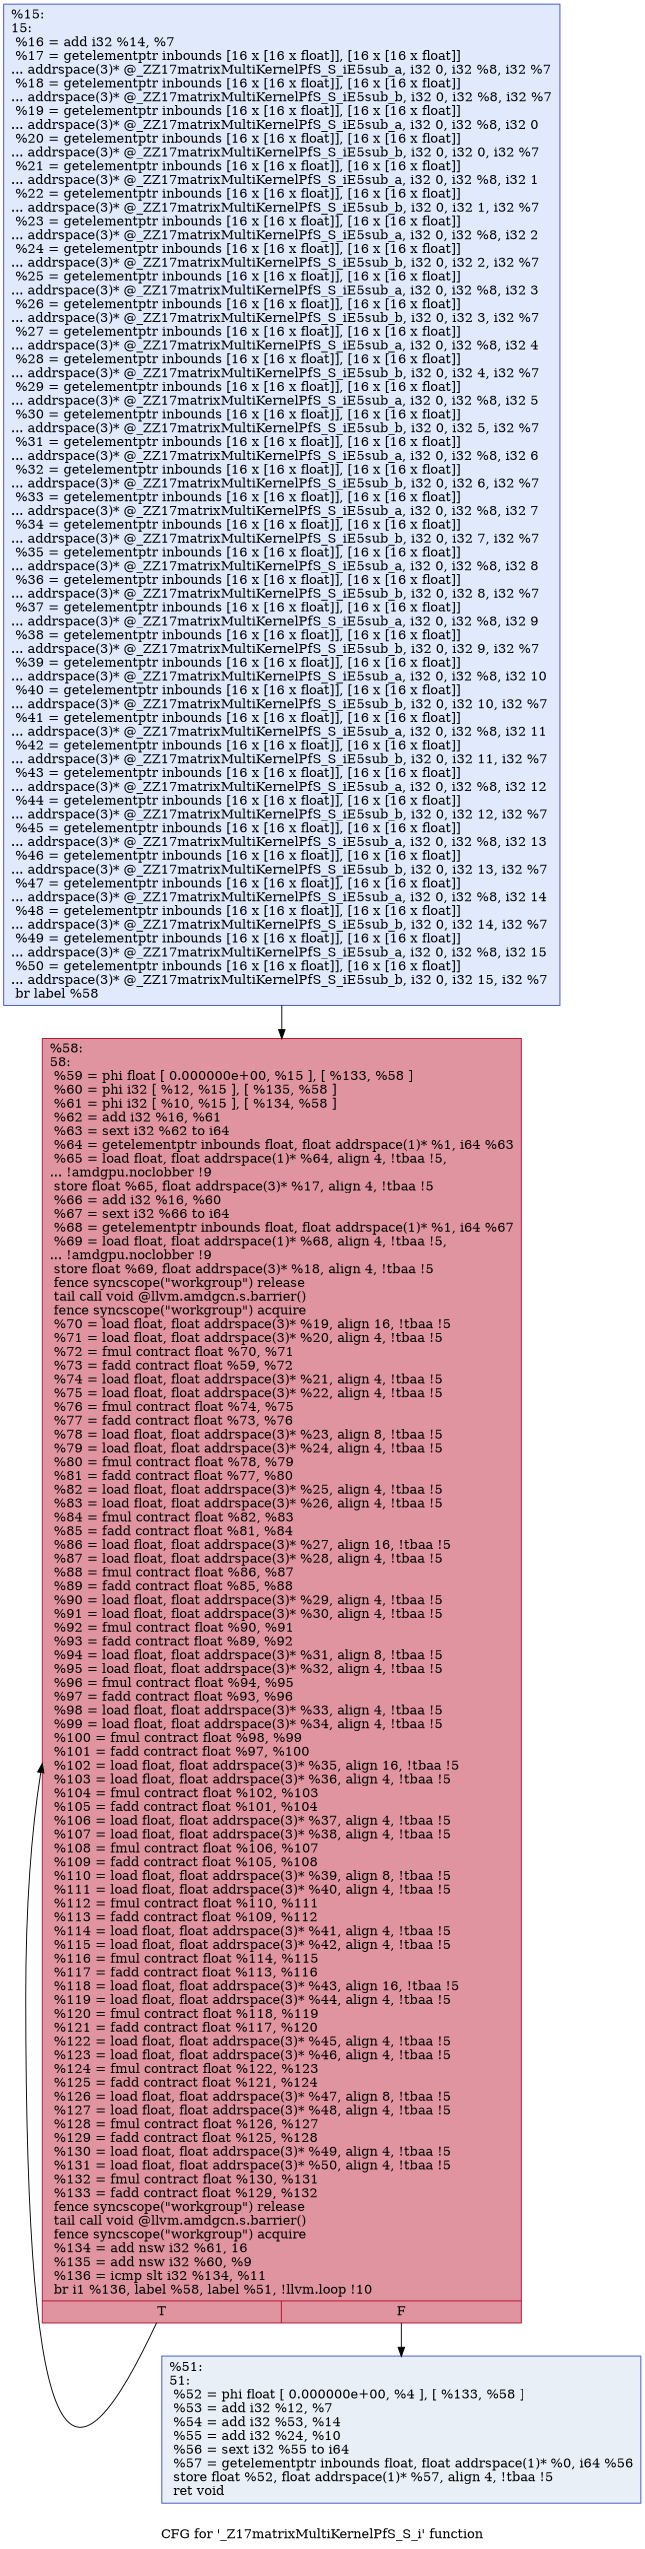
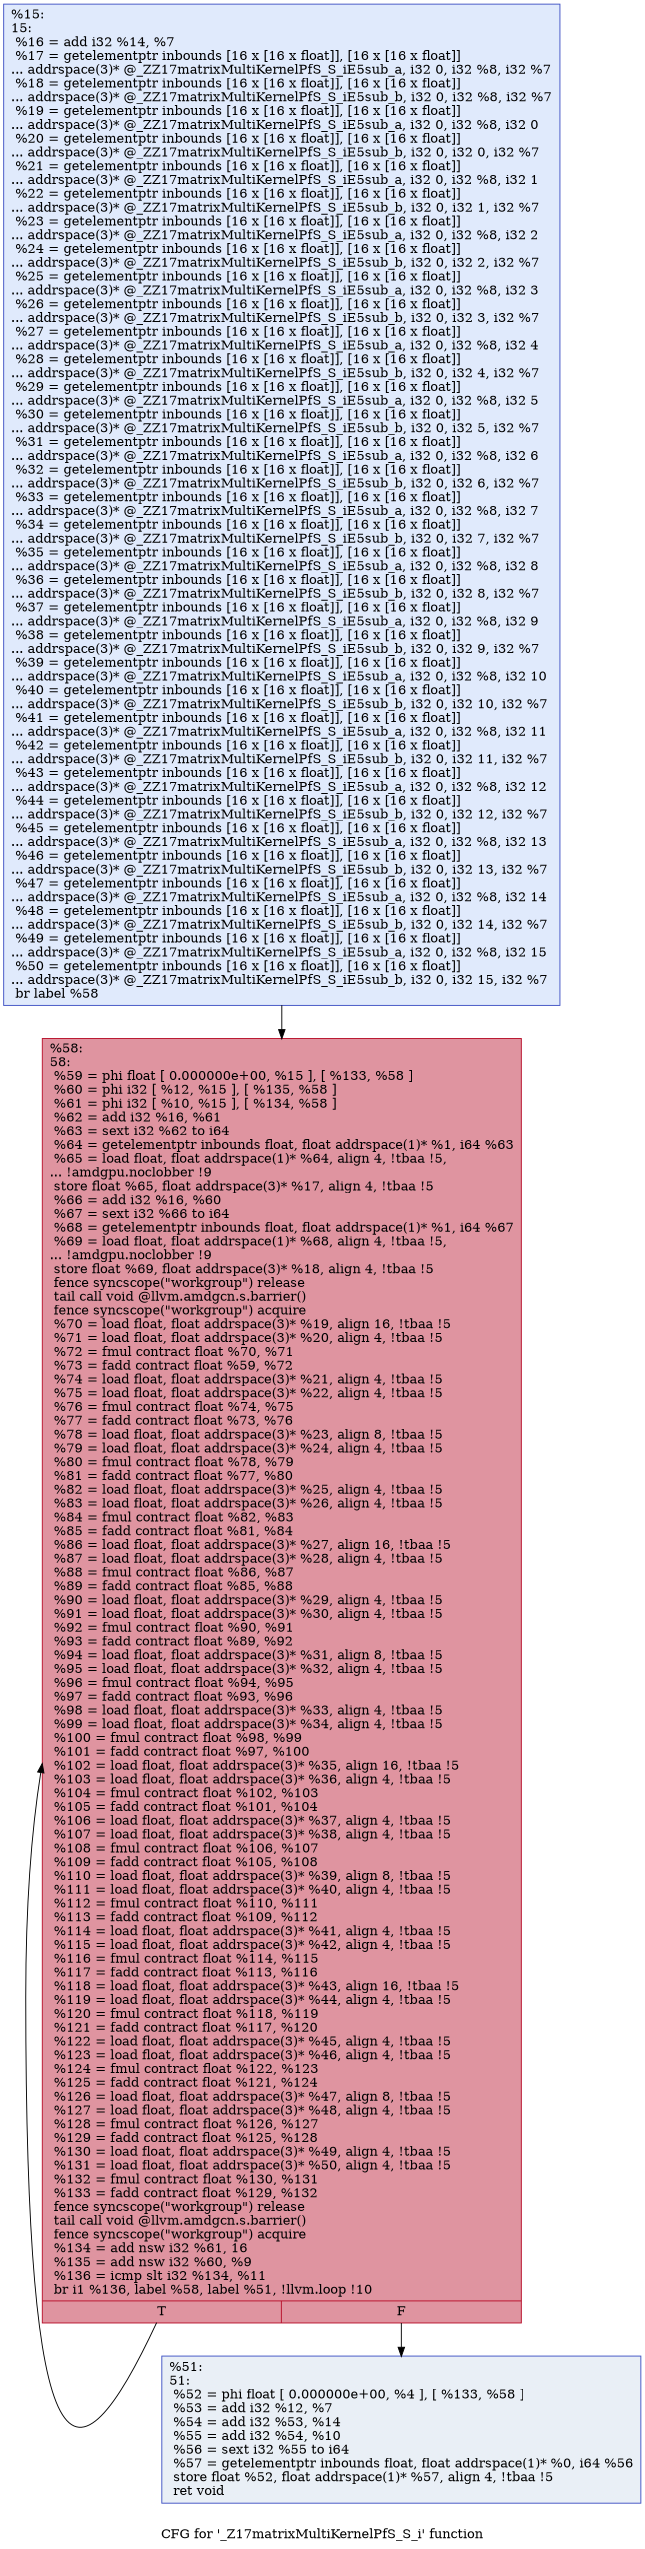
node "%51:": text "%55 = add i32 %24, %10" -> "%55 = add i32 %54, %10"
